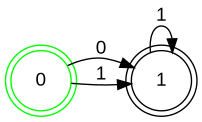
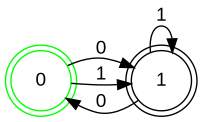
edge "1" -> "0": added, label "0"
